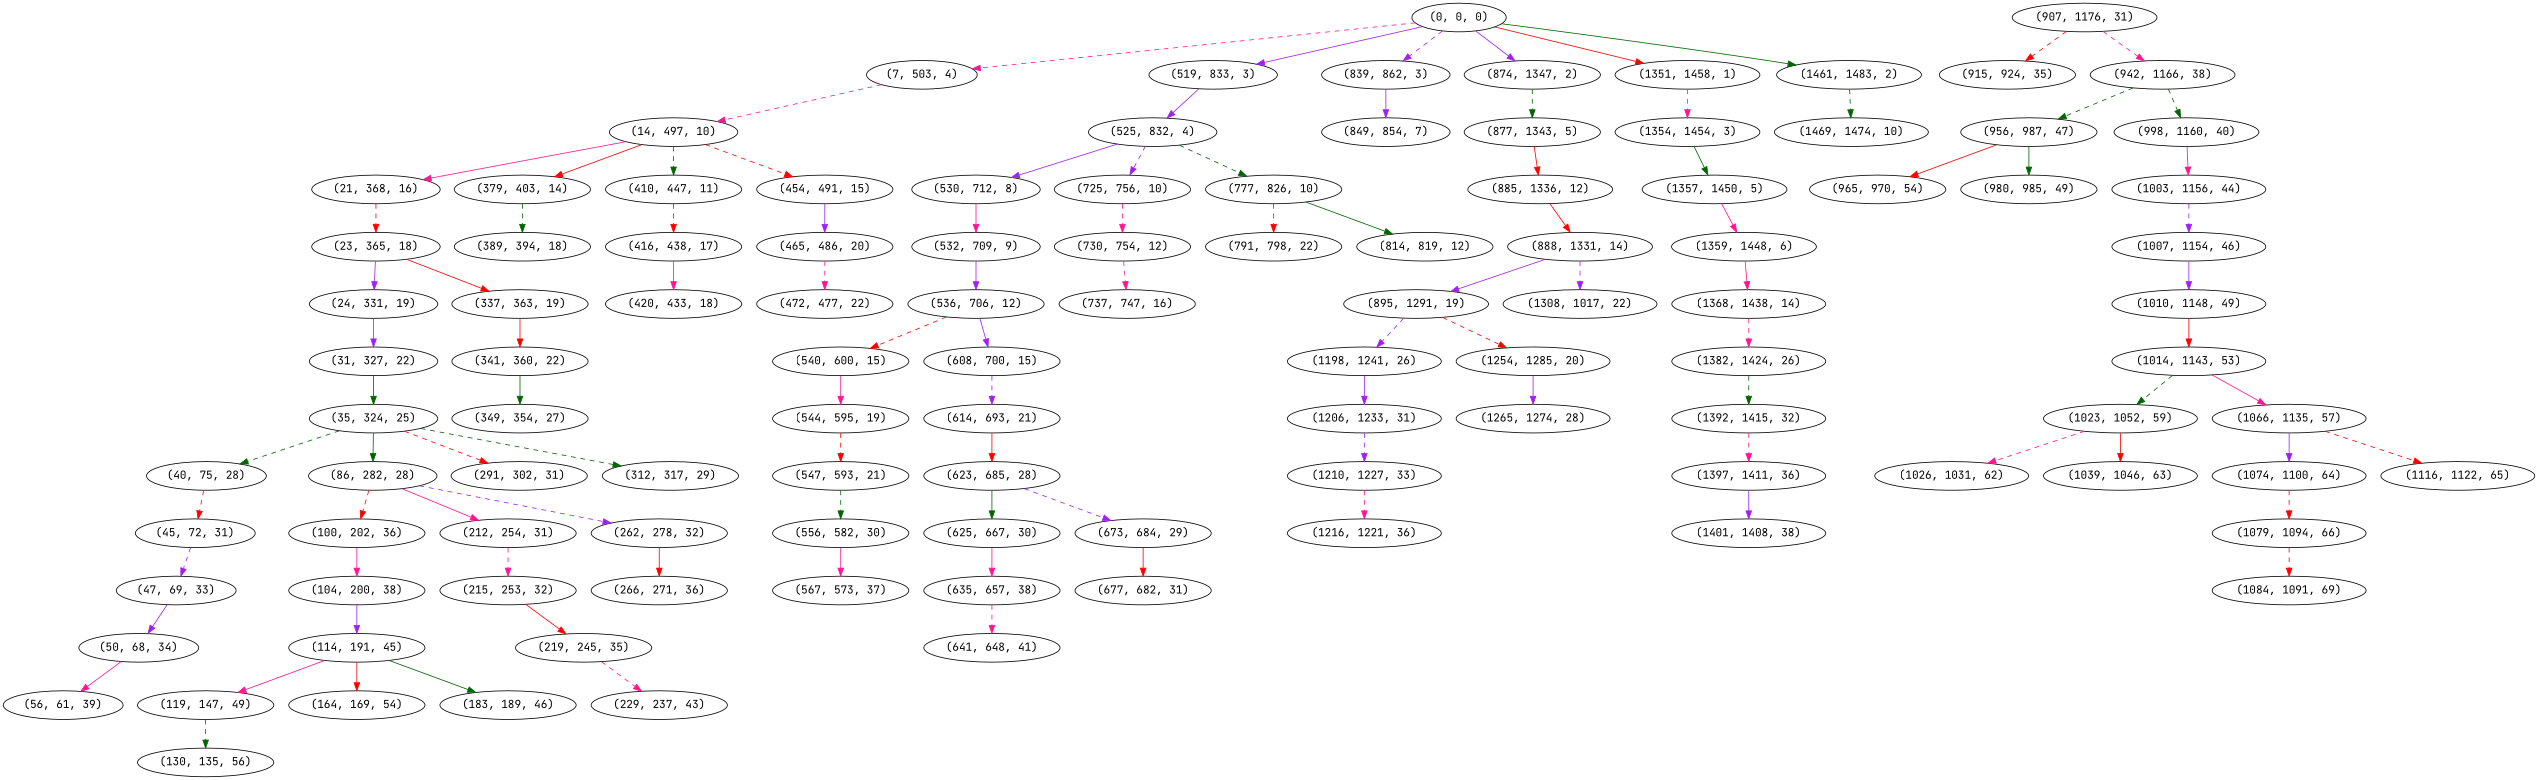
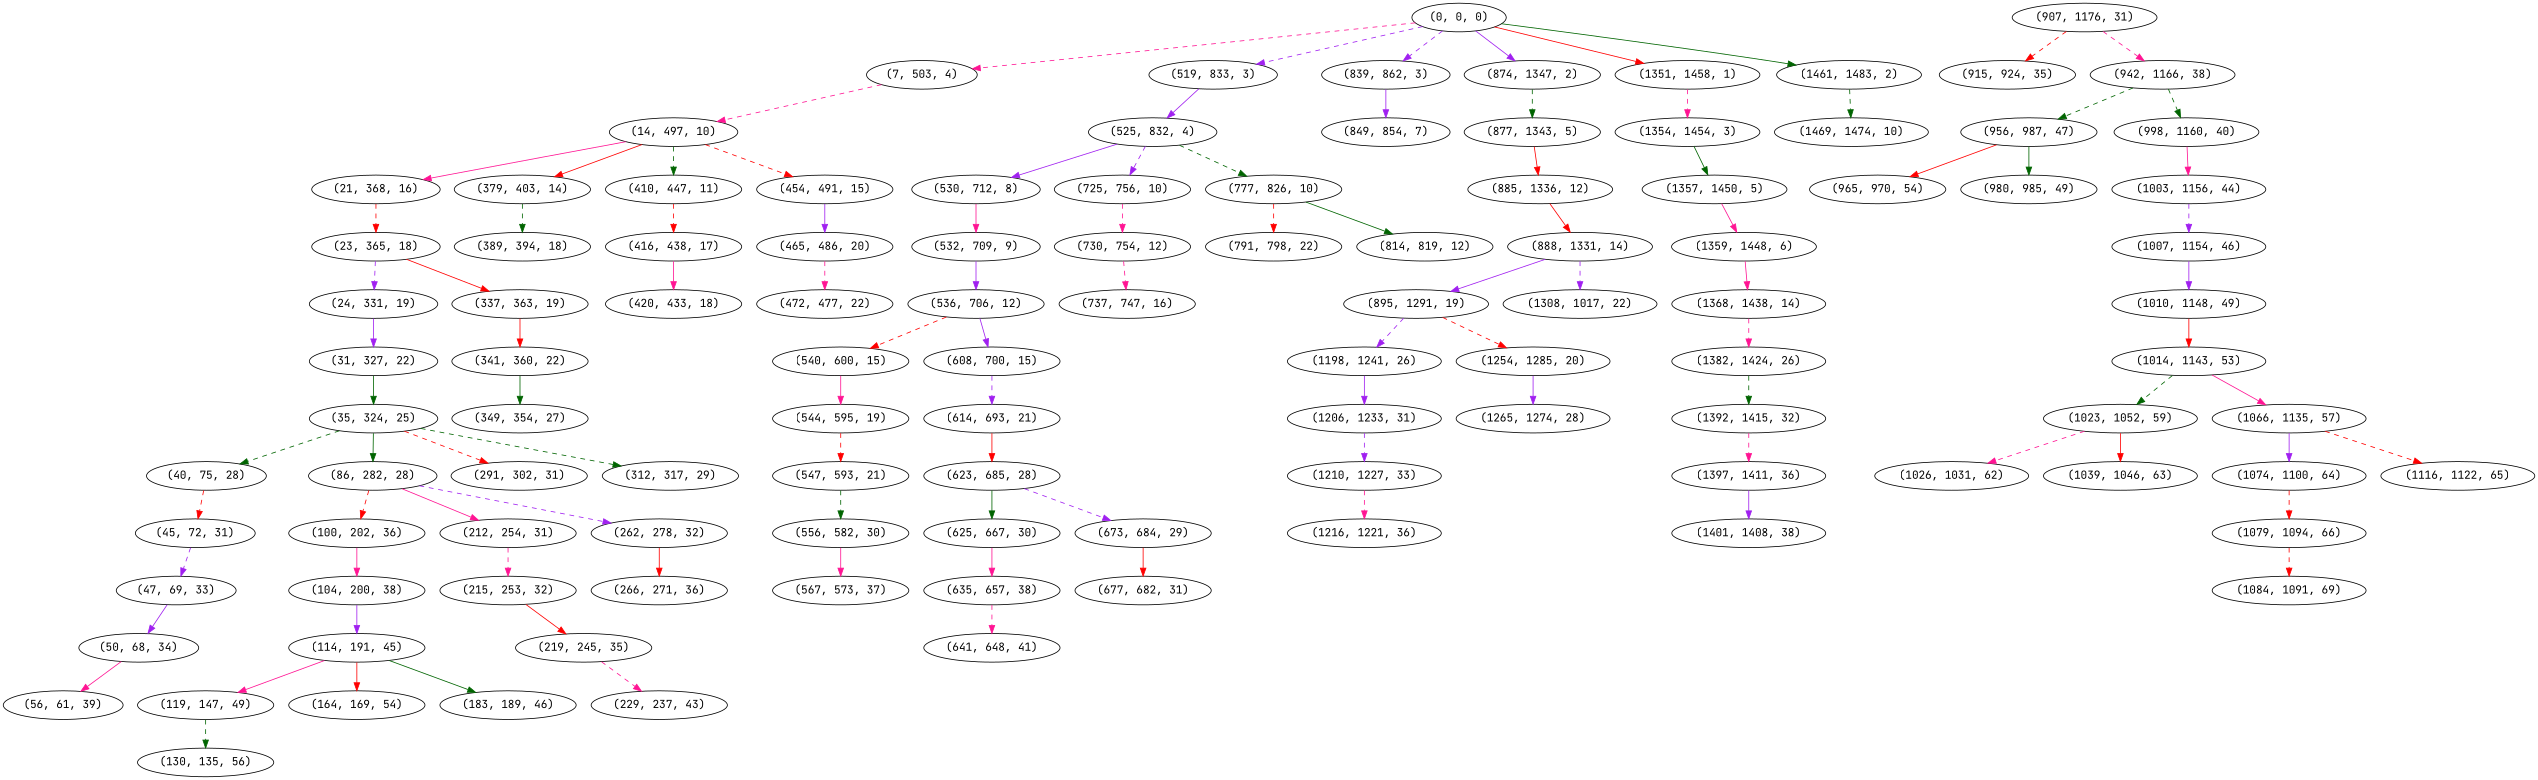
edge "(0, 0, 0)" -> "(519, 833, 3)": style solid -> dashed
edge "(23, 365, 18)" -> "(24, 331, 19)": style solid -> dashed
